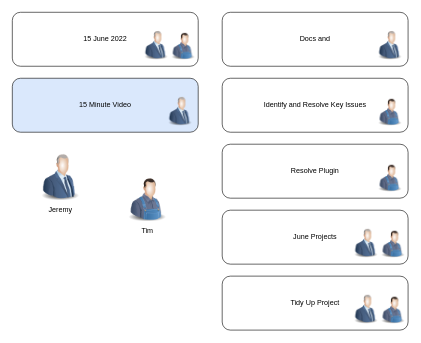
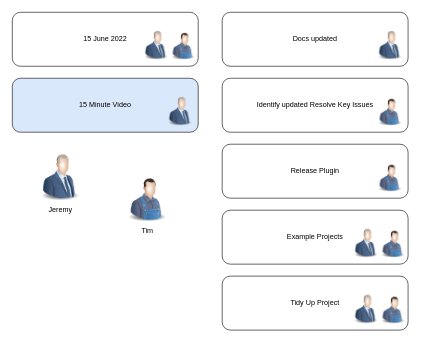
node "Docs and": label "Docs and" -> "Docs updated"
node "Identify and Resolve Key Issues": label "Identify and Resolve Key Issues" -> "Identify updated Resolve Key Issues"
node "Resolve Plugin": label "Resolve Plugin" -> "Release Plugin"
node "June Projects": label "June Projects" -> "Example Projects"
